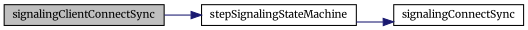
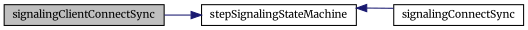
edge "stepSignalingStateMachine" -> "signalingConnectSync": reversed
